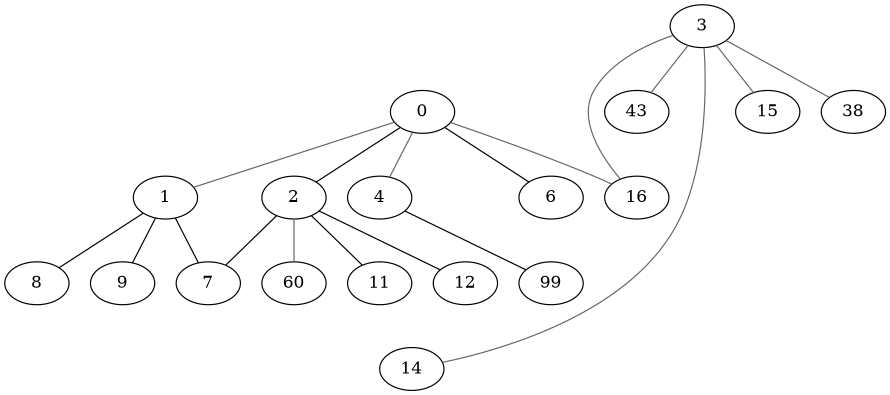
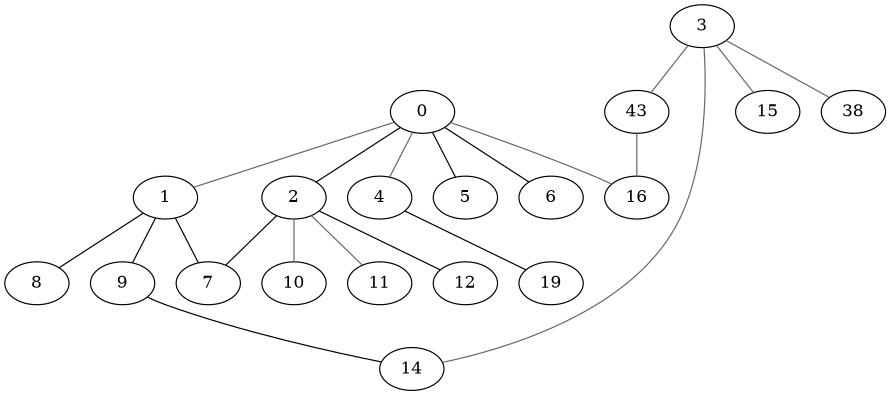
edge "3" -- "16": now "43" -- "16"
node "5": added
edge "2" -- "11": color black -> gray40
node "60": label "60" -> "10"
node "99": label "99" -> "19"
edge "9" -- "14": added
